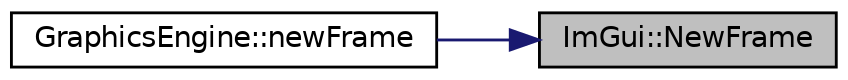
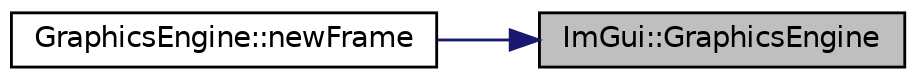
node "ImGui::NewFrame": label "ImGui::NewFrame" -> "ImGui::GraphicsEngine"
